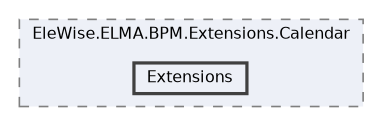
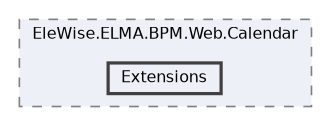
cluster "EleWise.ELMA.BPM.Extensions.Calendar": label "EleWise.ELMA.BPM.Extensions.Calendar" -> "EleWise.ELMA.BPM.Web.Calendar"
